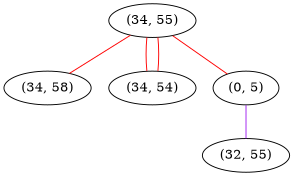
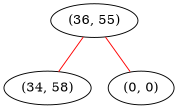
node "(34, 55)": label "(34, 55)" -> "(36, 55)"
node "(34, 54)": removed
node "(0, 5)": label "(0, 5)" -> "(0, 0)"
node "(32, 55)": removed
